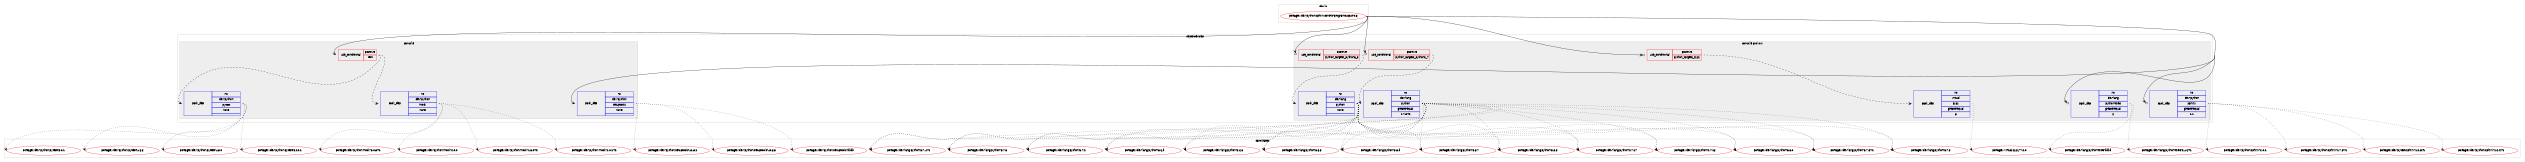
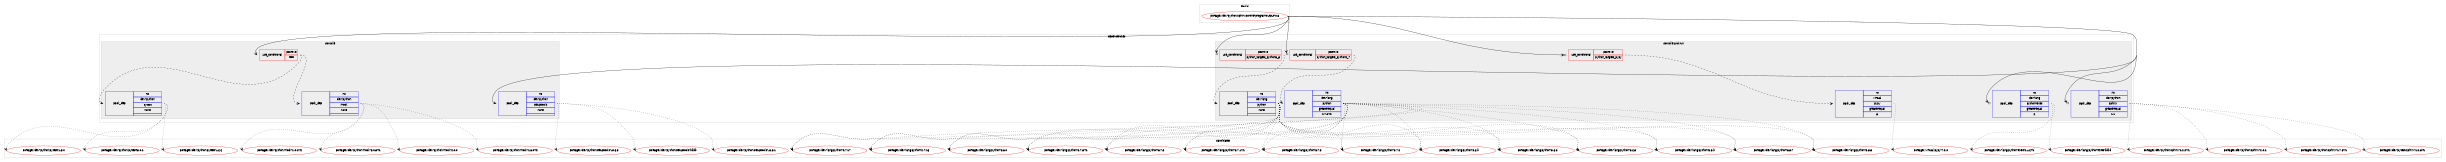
node "portage://dev-python/pytest-3.10.1": removed
